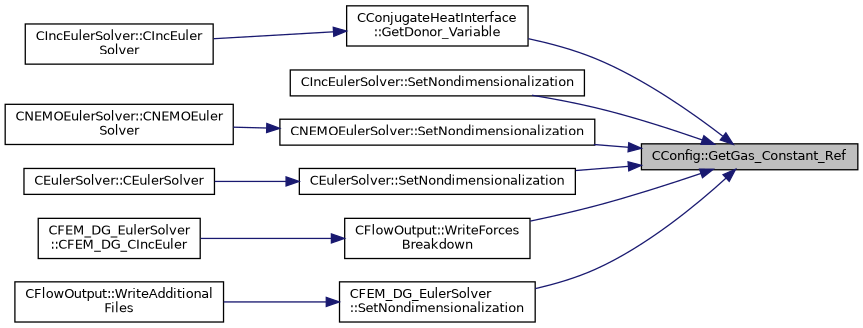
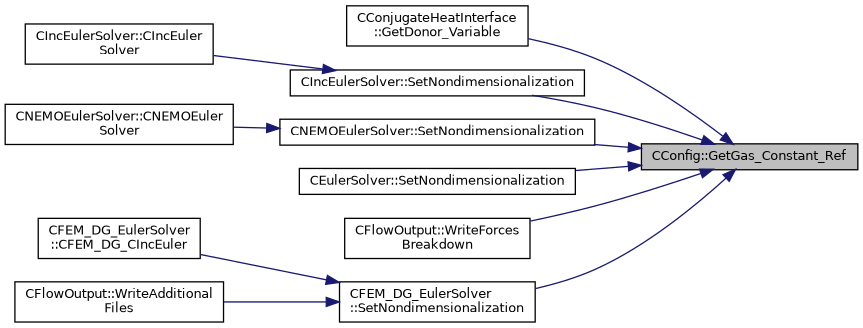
edge "CIncEulerSolver::CIncEuler Solver" -> "CConjugateHeatInterface ::GetDonor_Variable": now "CIncEulerSolver::CIncEuler Solver" -> "CIncEulerSolver::SetNondimensionalization"
node "CEulerSolver::CEulerSolver": removed
edge "CFEM_DG_EulerSolver ::CFEM_DG_CIncEuler" -> "CFlowOutput::WriteForces Breakdown": now "CFEM_DG_EulerSolver ::CFEM_DG_CIncEuler" -> "CFEM_DG_EulerSolver ::SetNondimensionalization"
